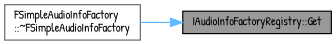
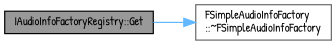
edge "FSimpleAudioInfoFactory ::~FSimpleAudioInfoFactory" -> "IAudioInfoFactoryRegistry::Get": reversed
